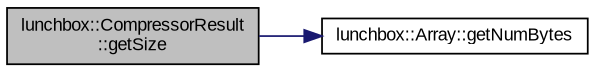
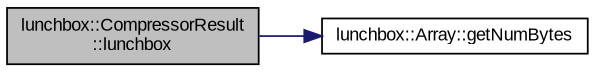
node "lunchbox::CompressorResult ::getSize": label "lunchbox::CompressorResult ::getSize" -> "lunchbox::CompressorResult ::lunchbox"
